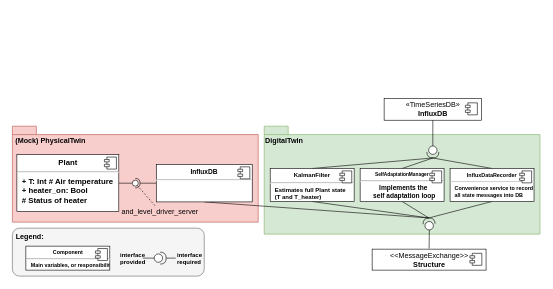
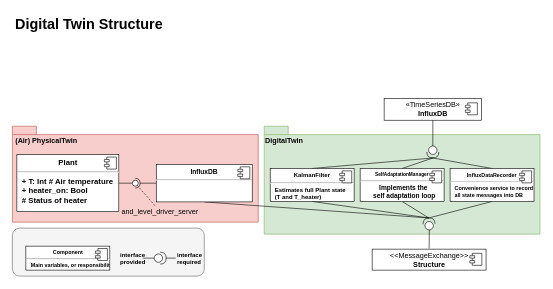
node "Digital Twin Structure": added
node "(Mock) PhysicalTwin": label "(Mock) PhysicalTwin" -> "(Air) PhysicalTwin"
node "Legend:": removed
